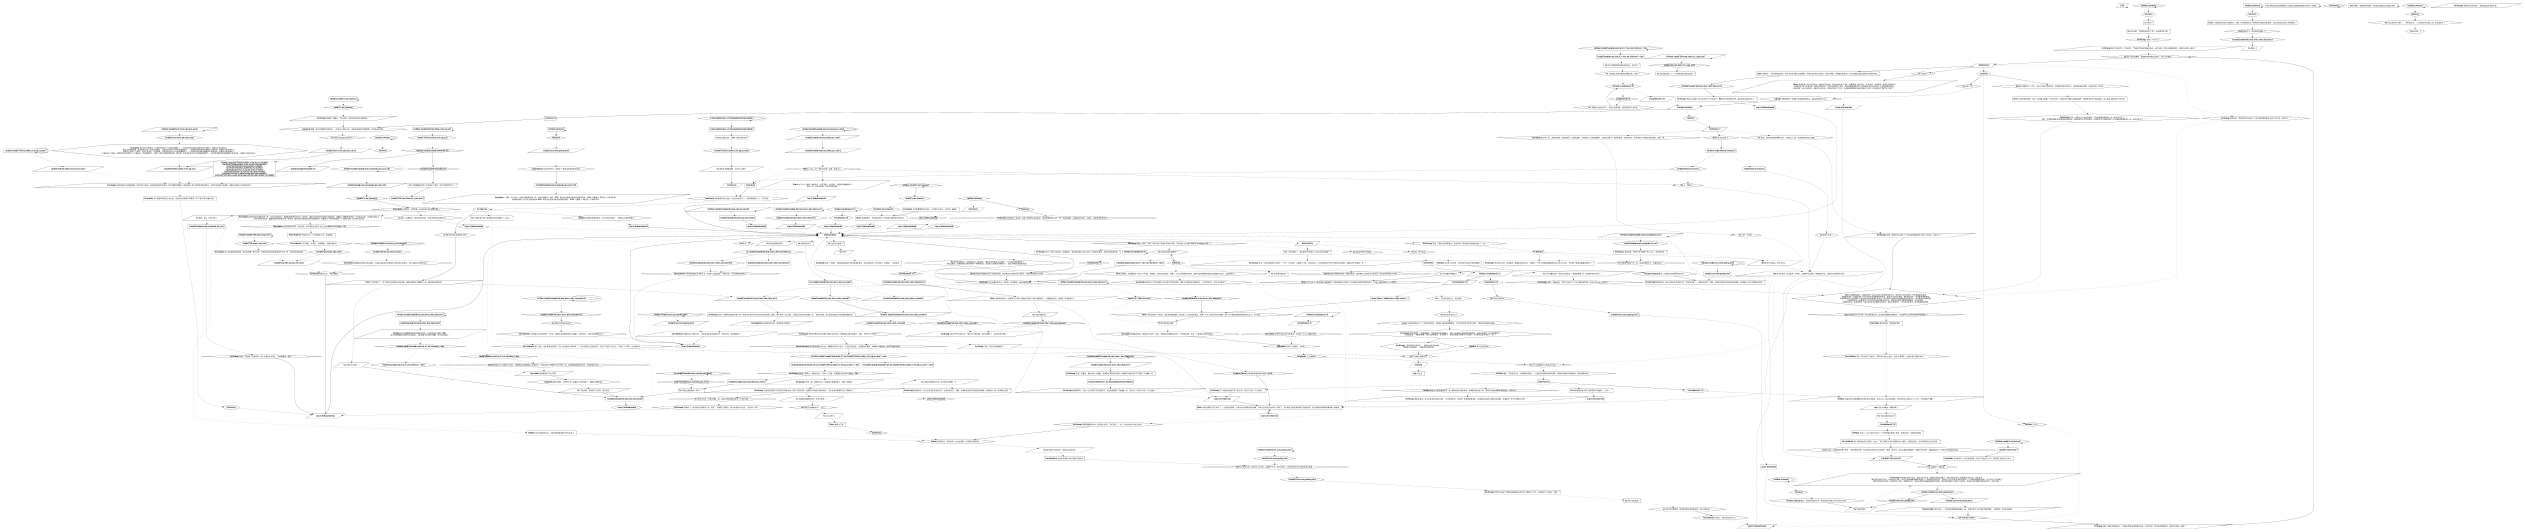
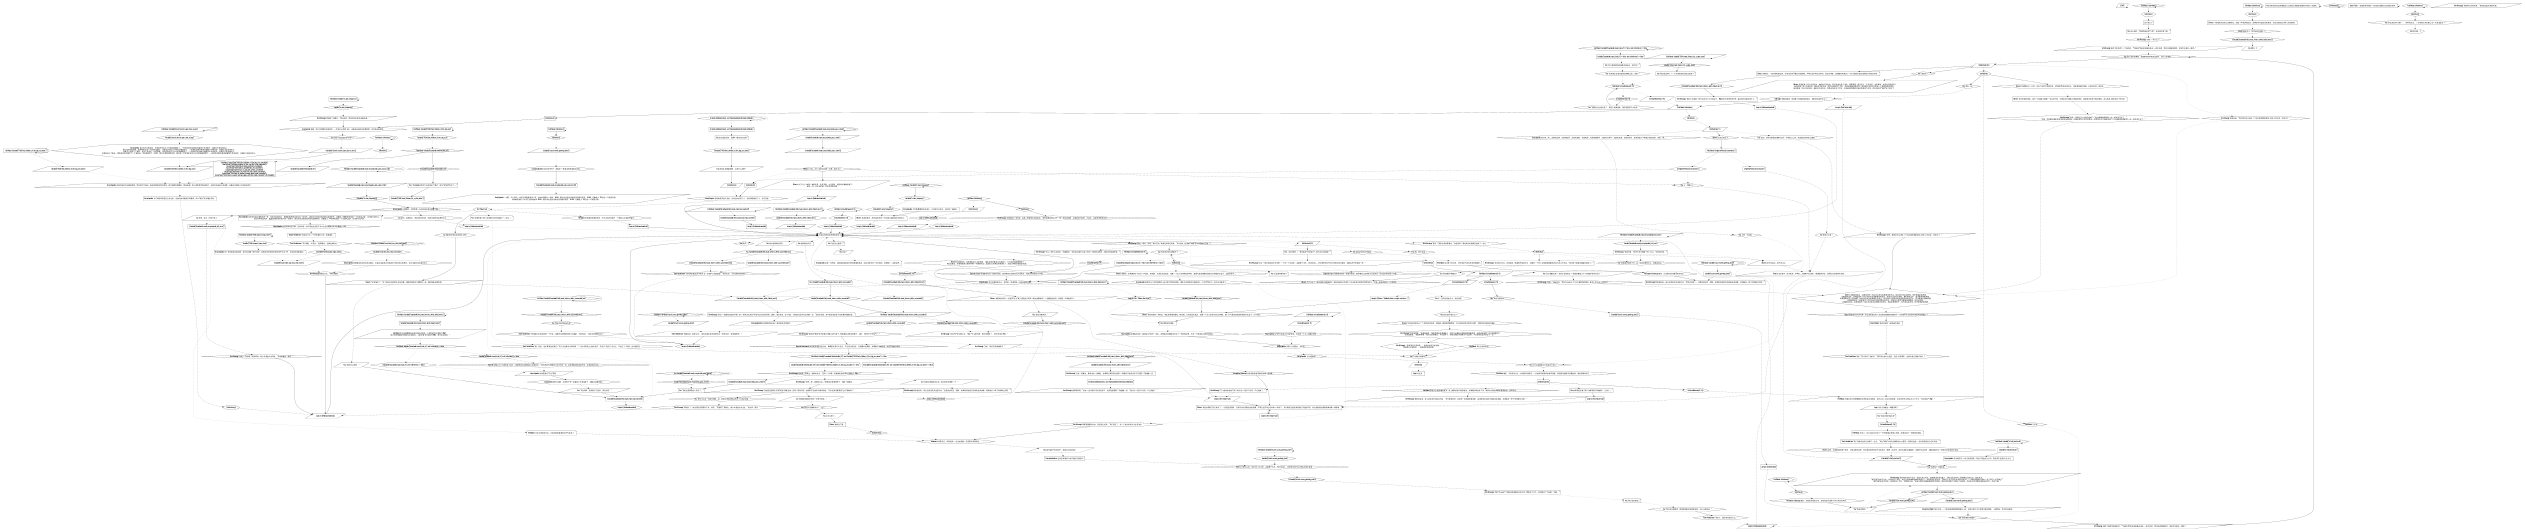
node "feldmuralmainhub": label "feldmuralmainhub" -> "你走在城市街道和荒芜海岸上"
